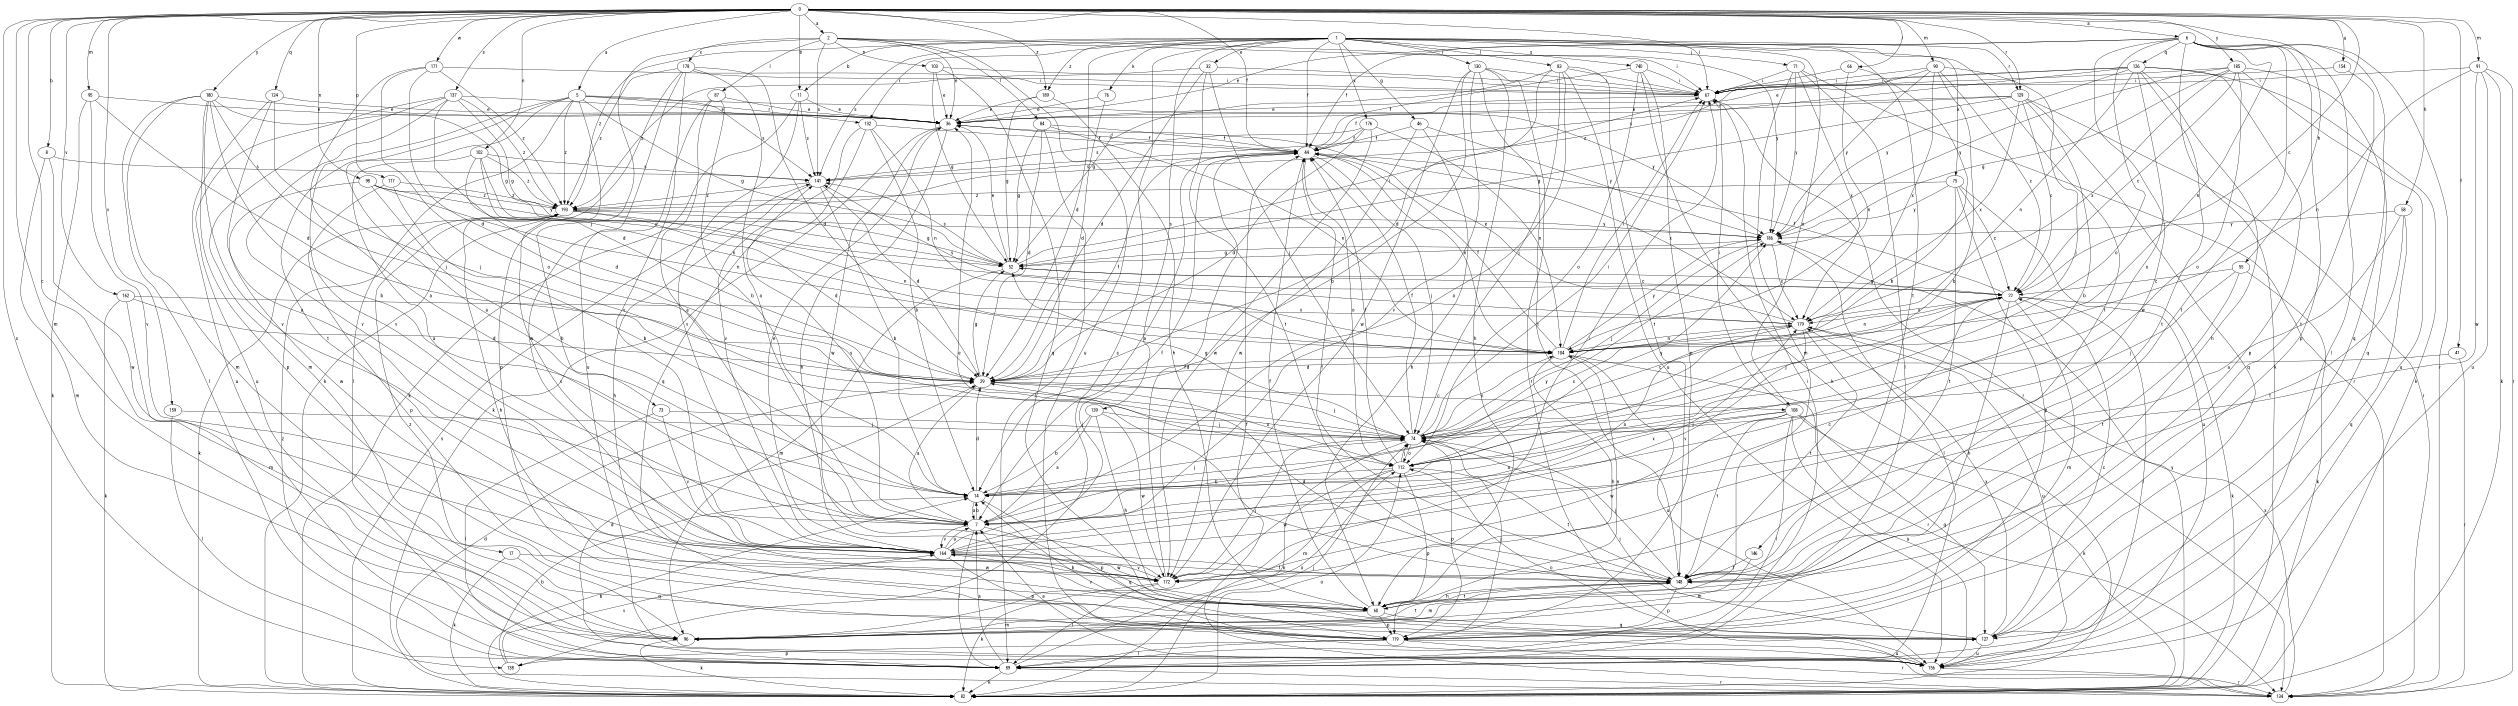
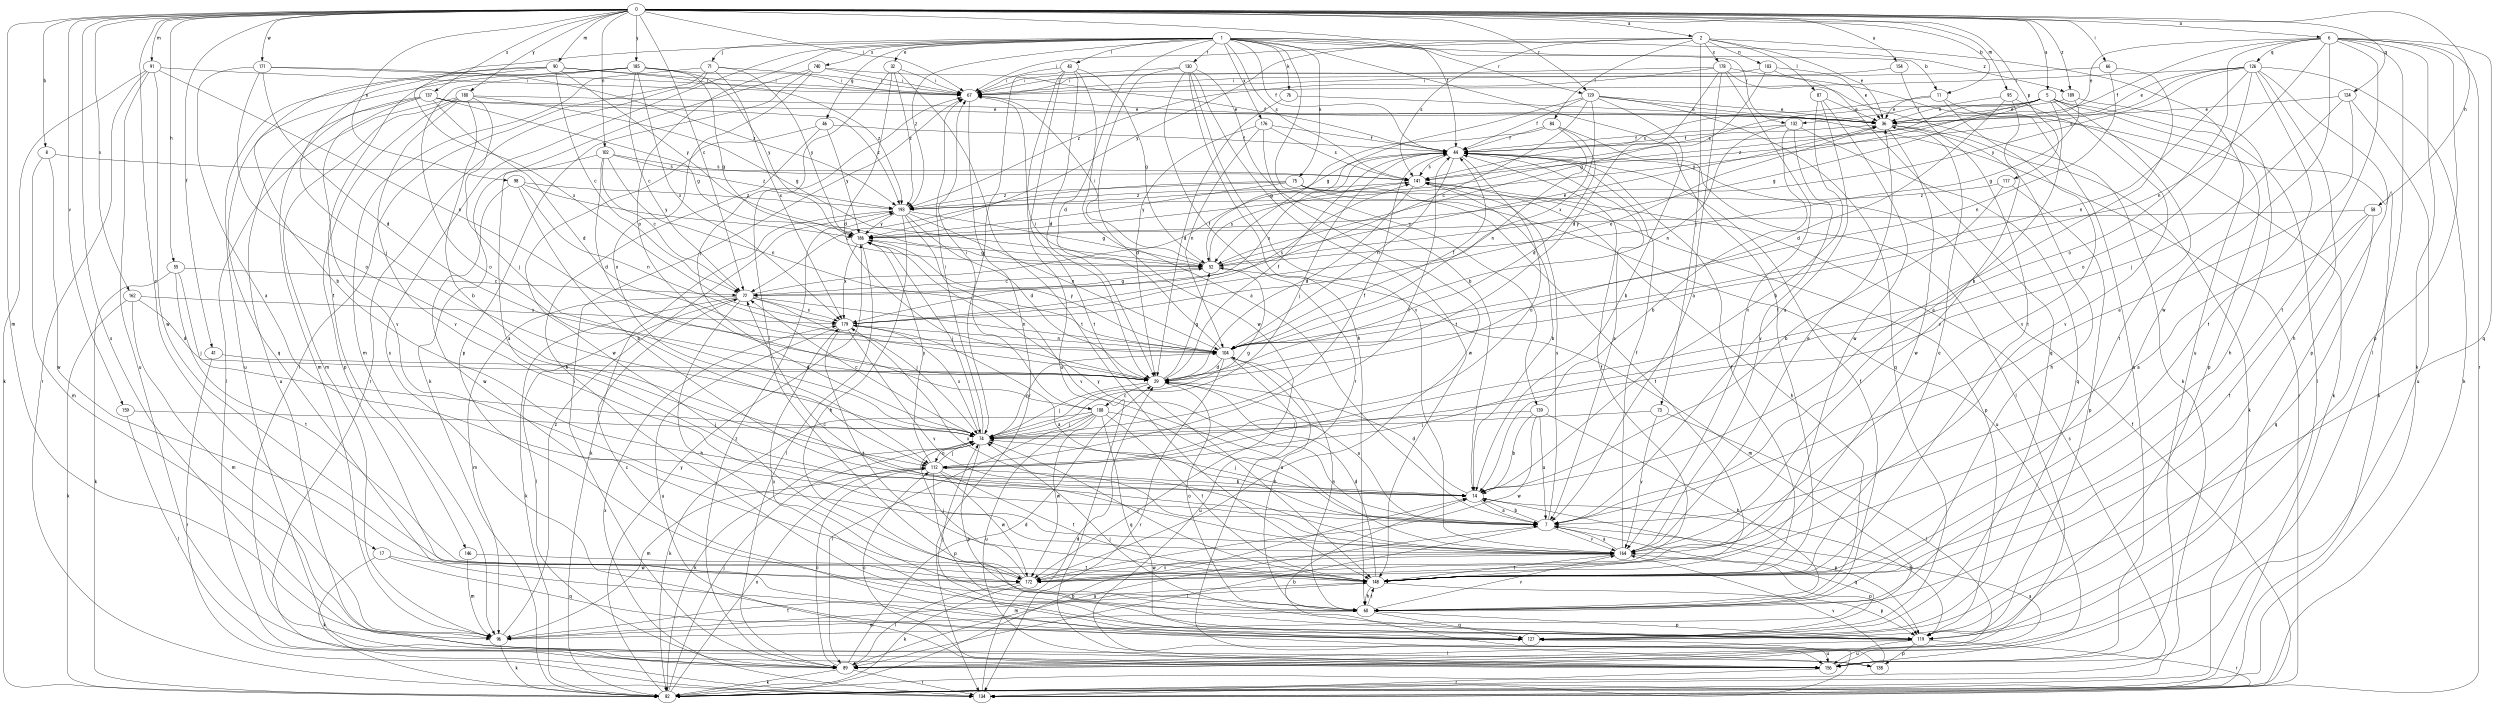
node "83": label "83" -> "43"
edge "29" -> "112": now "29" -> "60"
